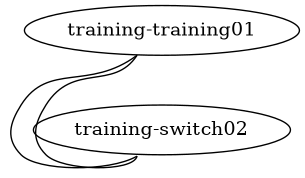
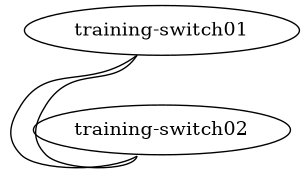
node "training-training01": label "training-training01" -> "training-switch01"
